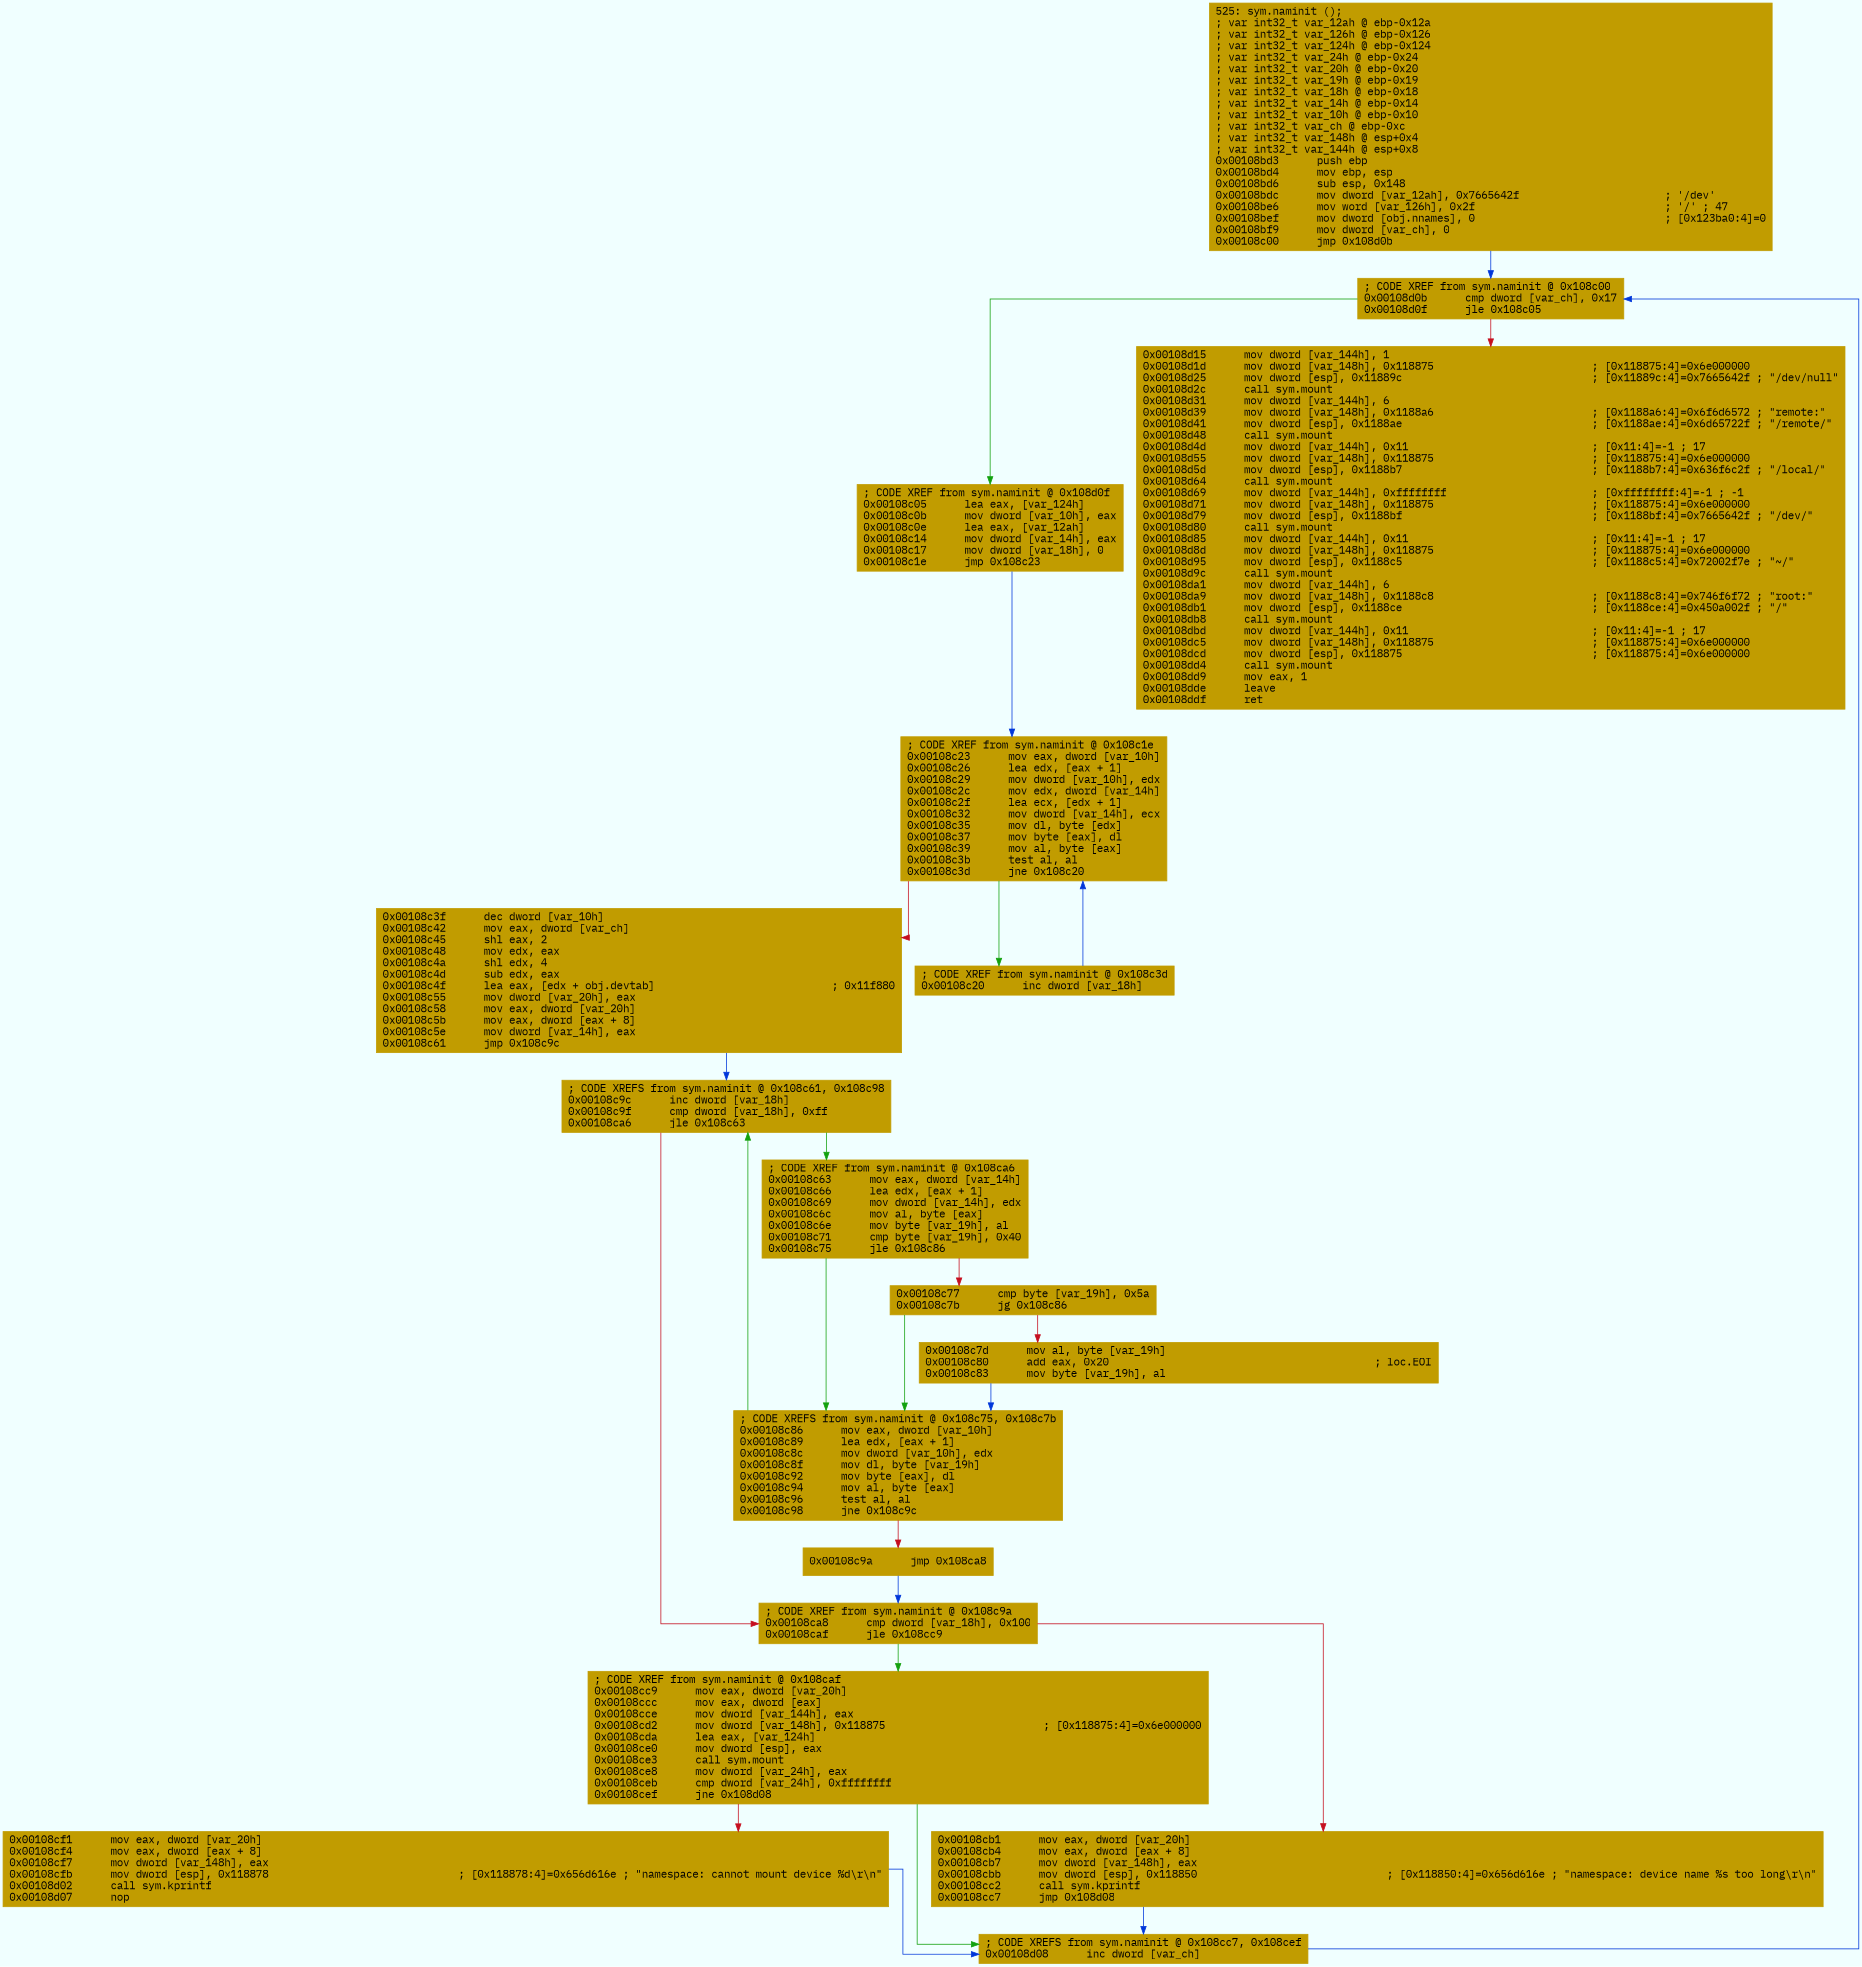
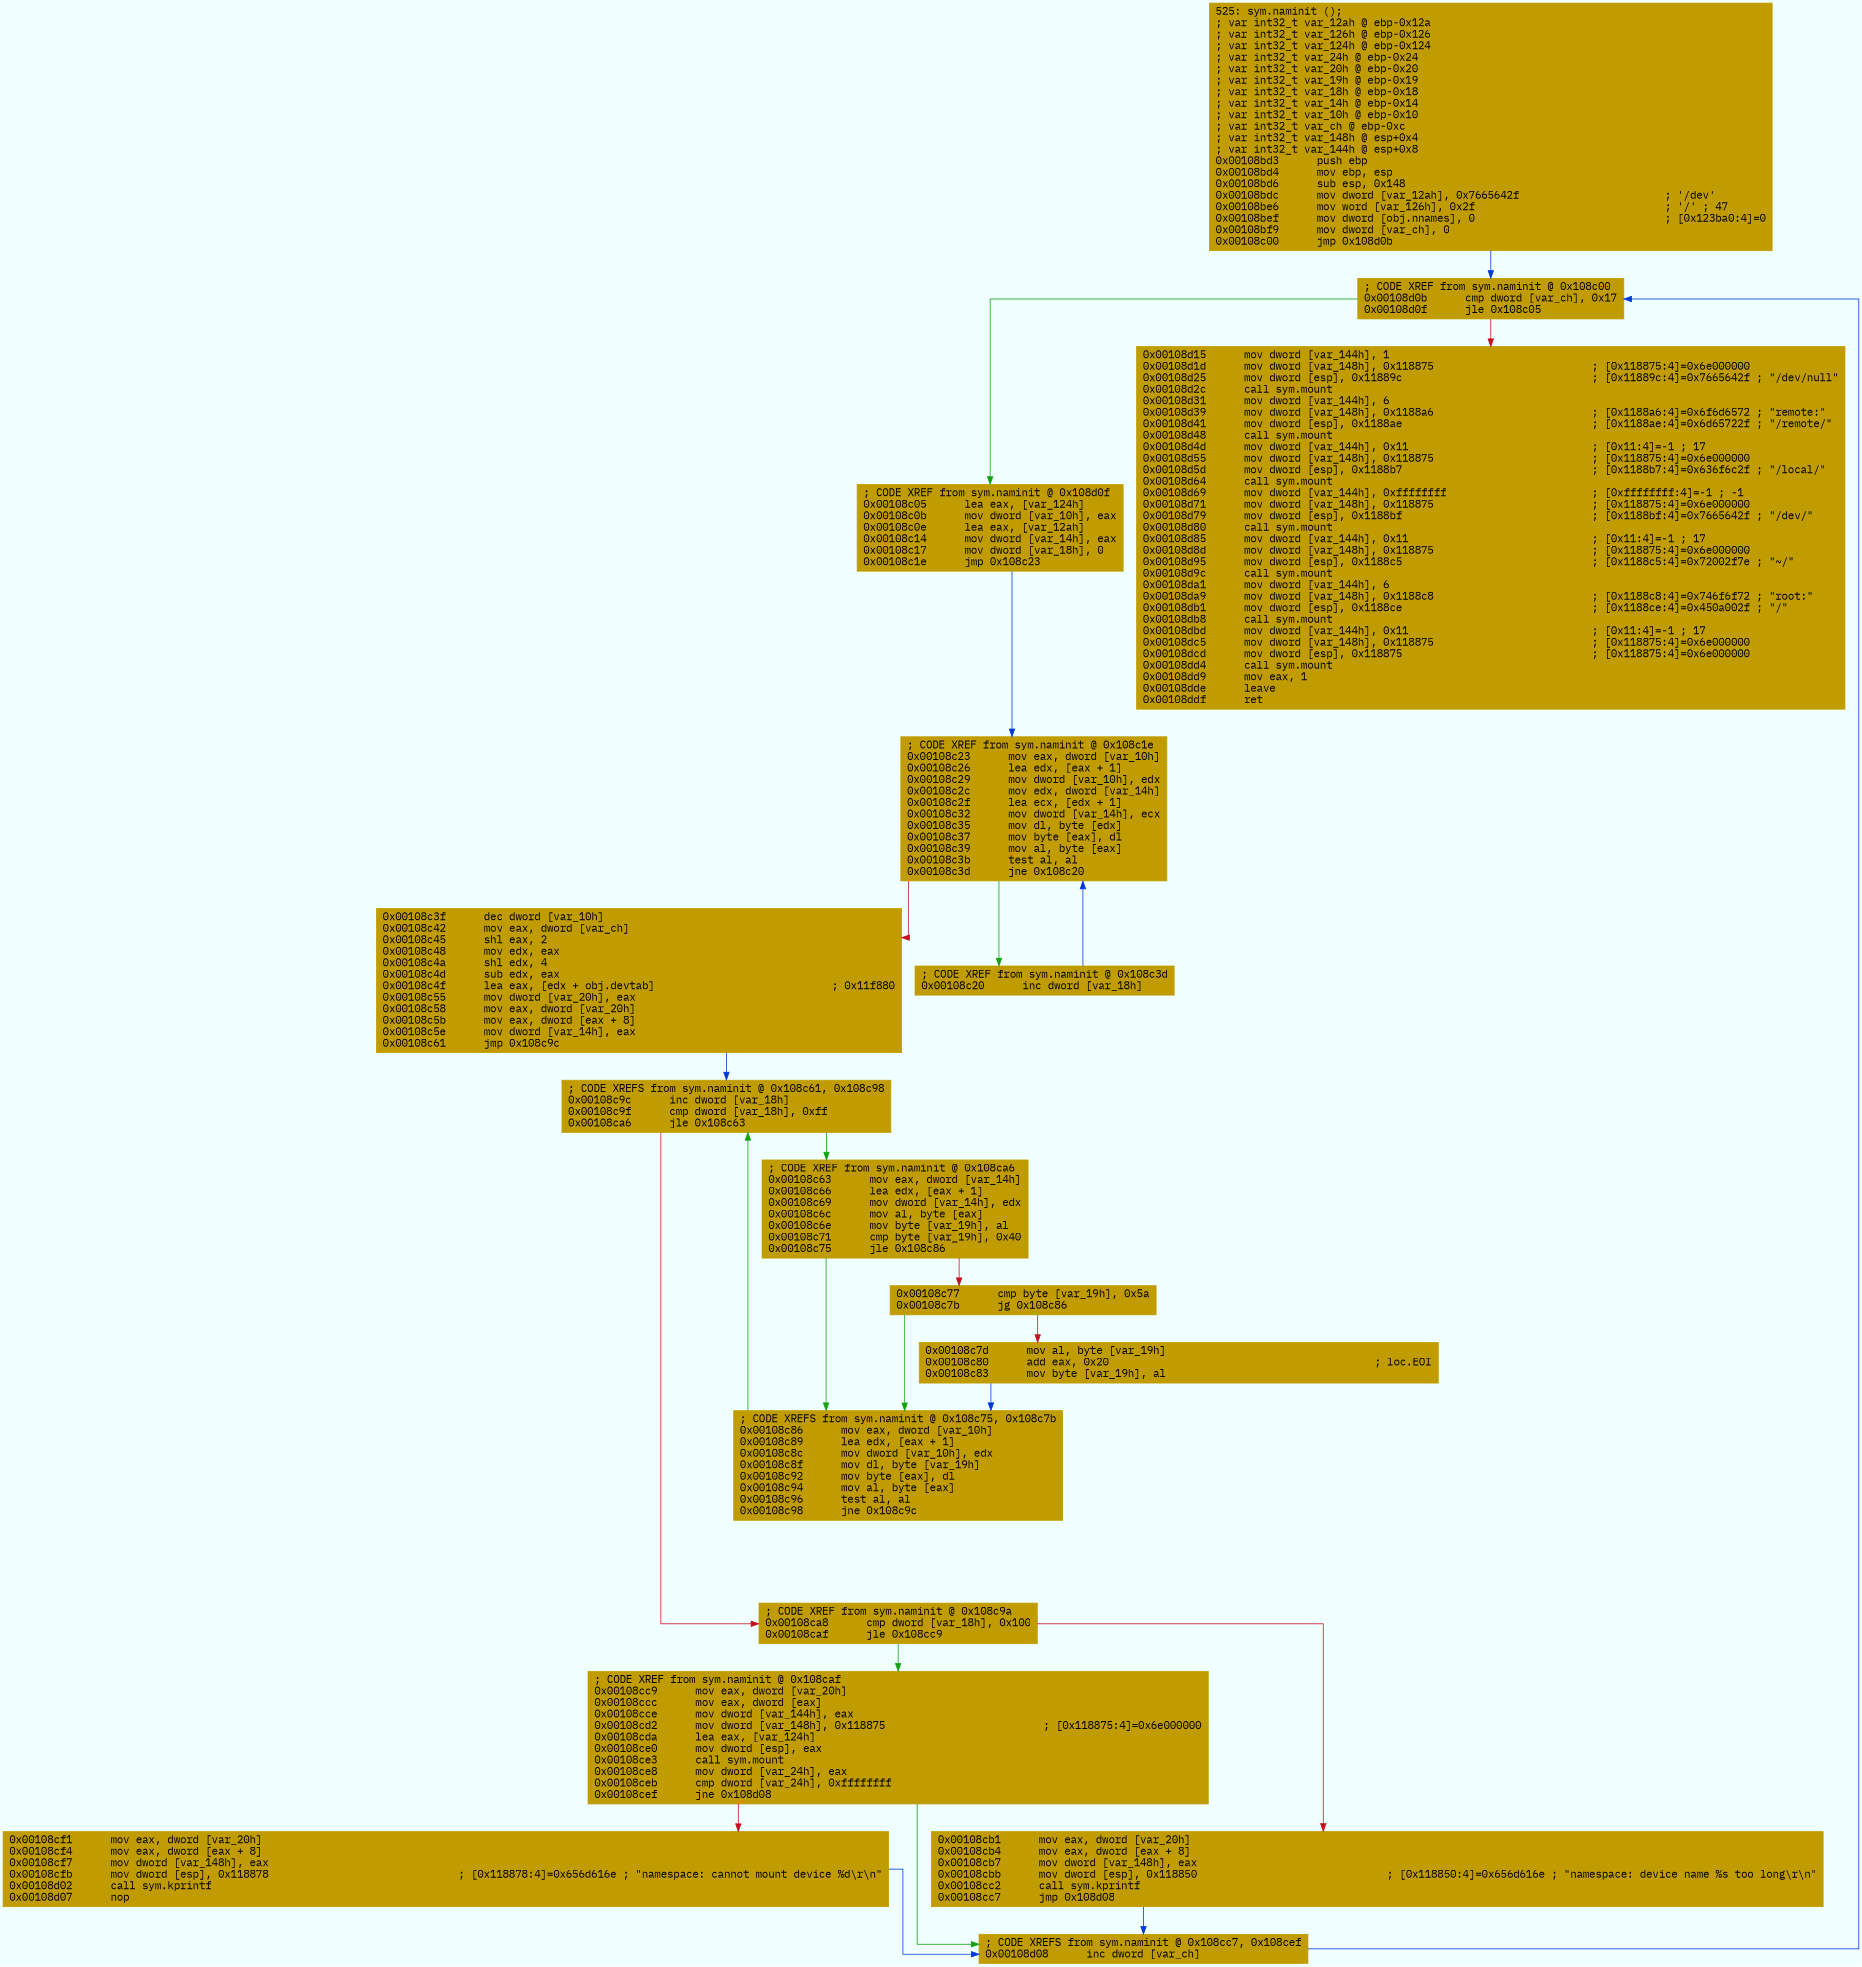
node "0x00108c9a      jmp 0x108ca8": removed
